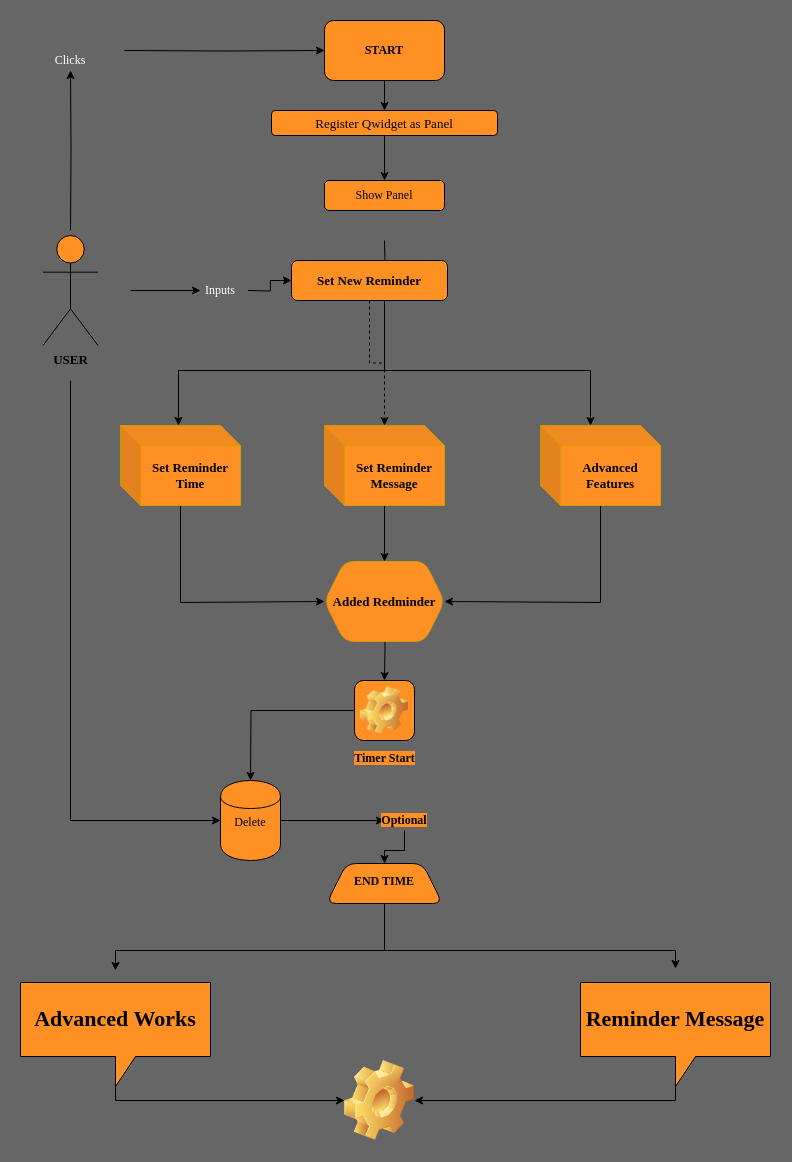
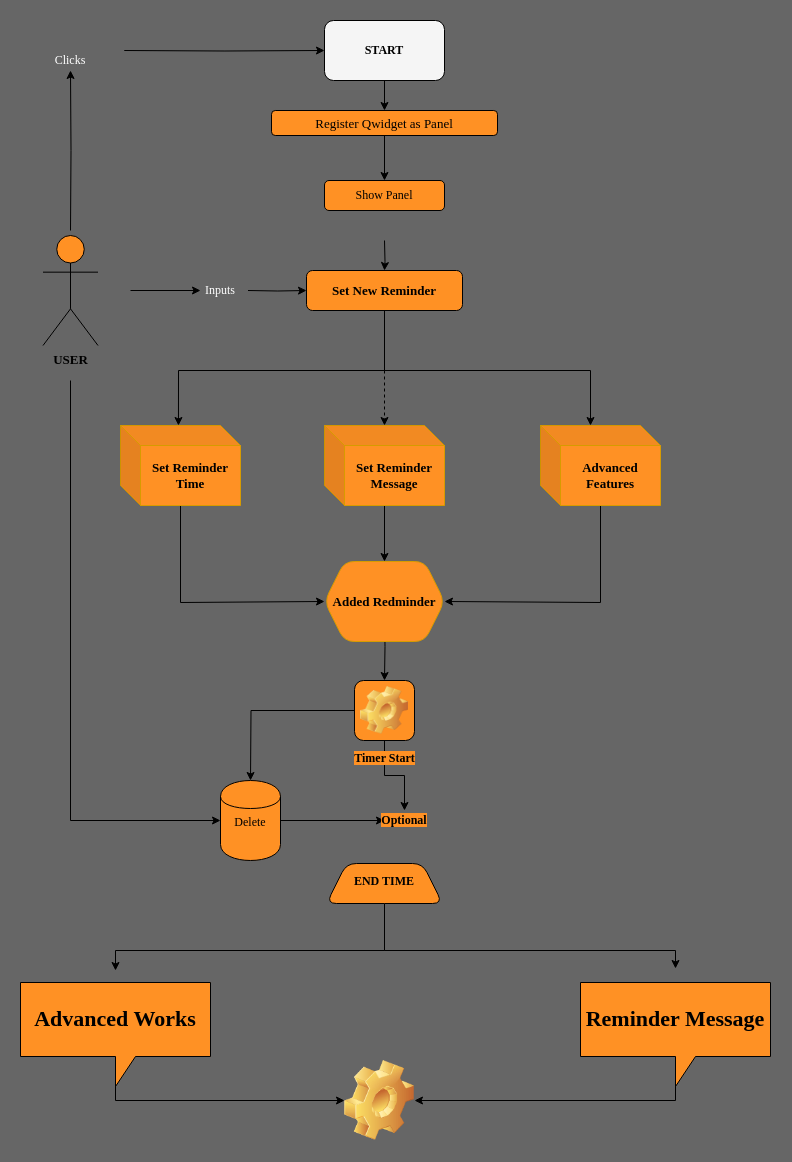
node "START": fillcolor #ff9124 -> #f5f5f5
node "Set New Reminder": moved (370, 281) -> (385, 291)
edge "Timer Start" -> "Optional": added
edge "Optional" -> "END TIME": removed
